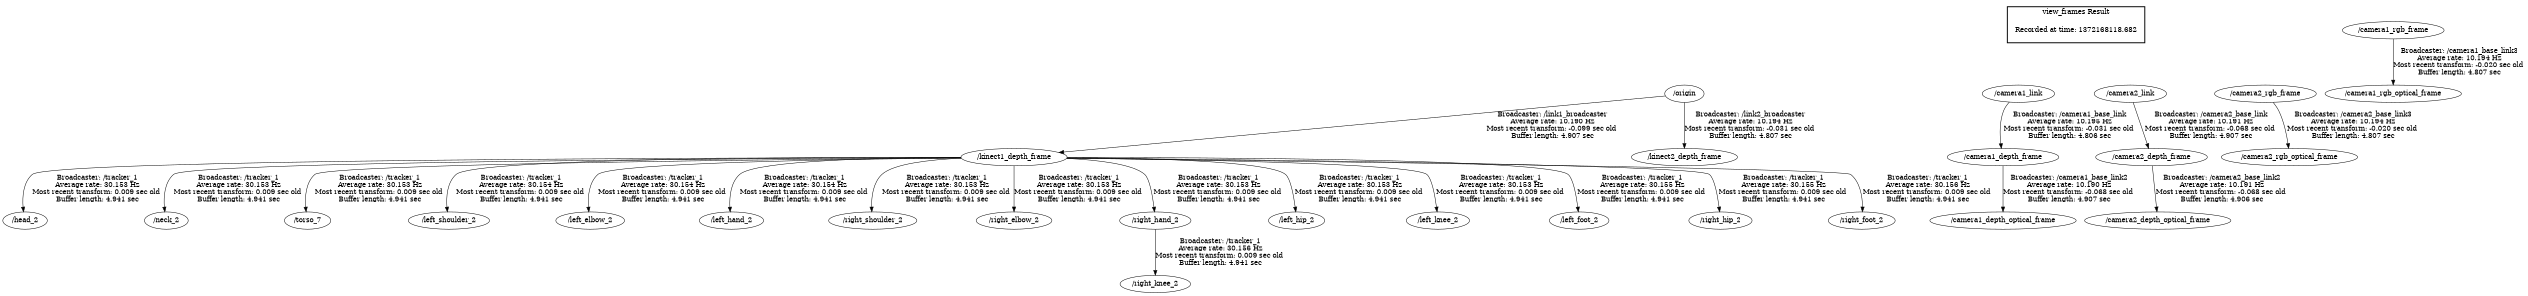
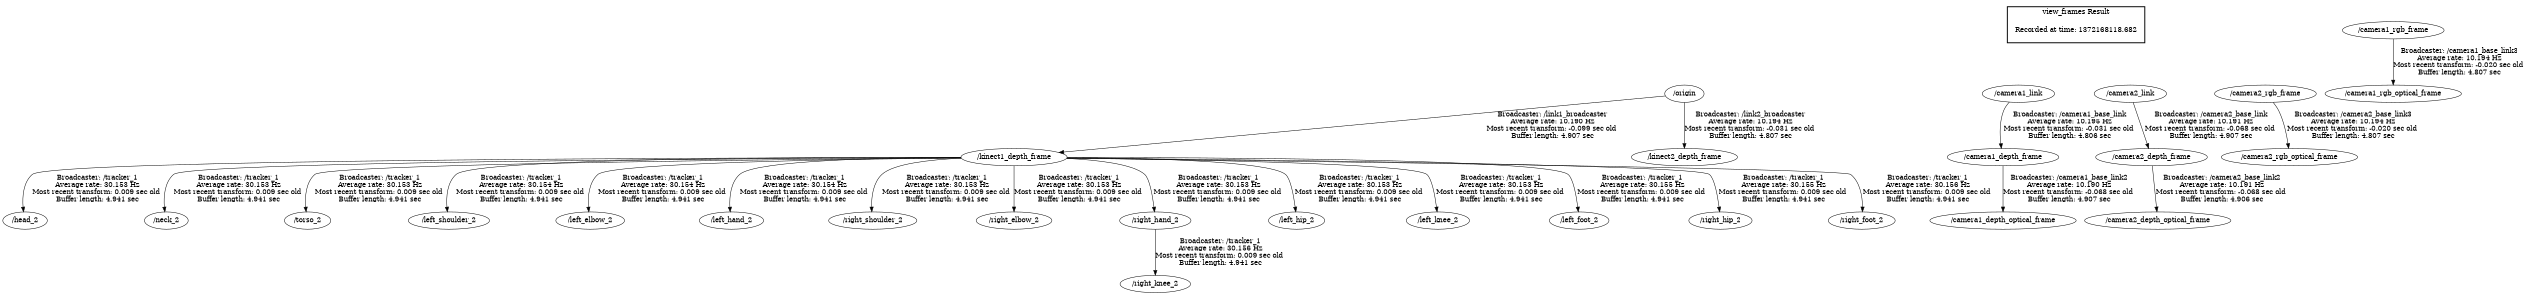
node "/torso_7": label "/torso_7" -> "/torso_2"
